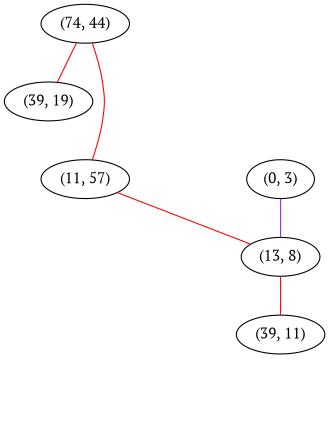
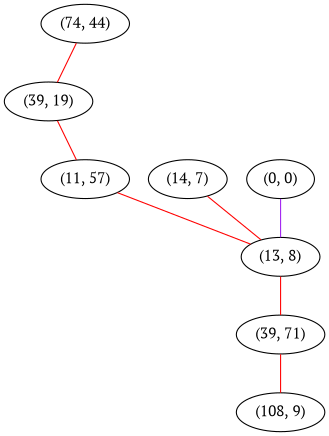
edge "(74, 44)" -- "(11, 57)": now "(39, 19)" -- "(11, 57)"
node "(14, 7)": added
node "(0, 3)": label "(0, 3)" -> "(0, 0)"
node "(39, 11)": label "(39, 11)" -> "(39, 71)"
node "(108, 9)": added
